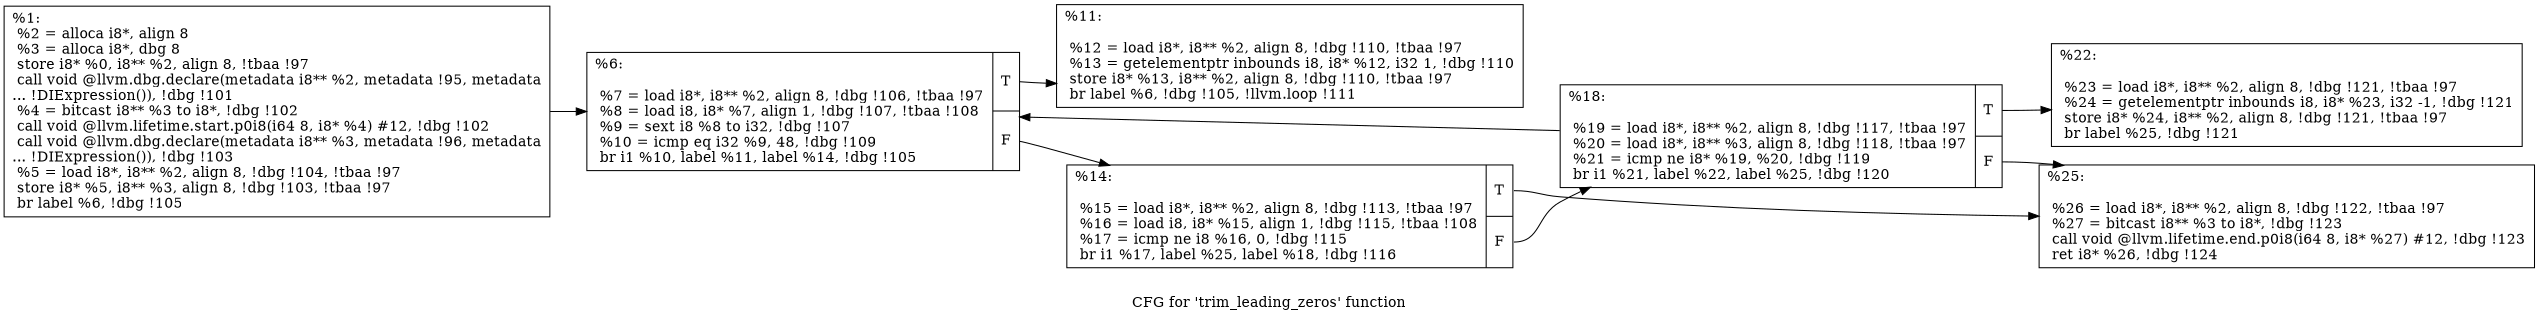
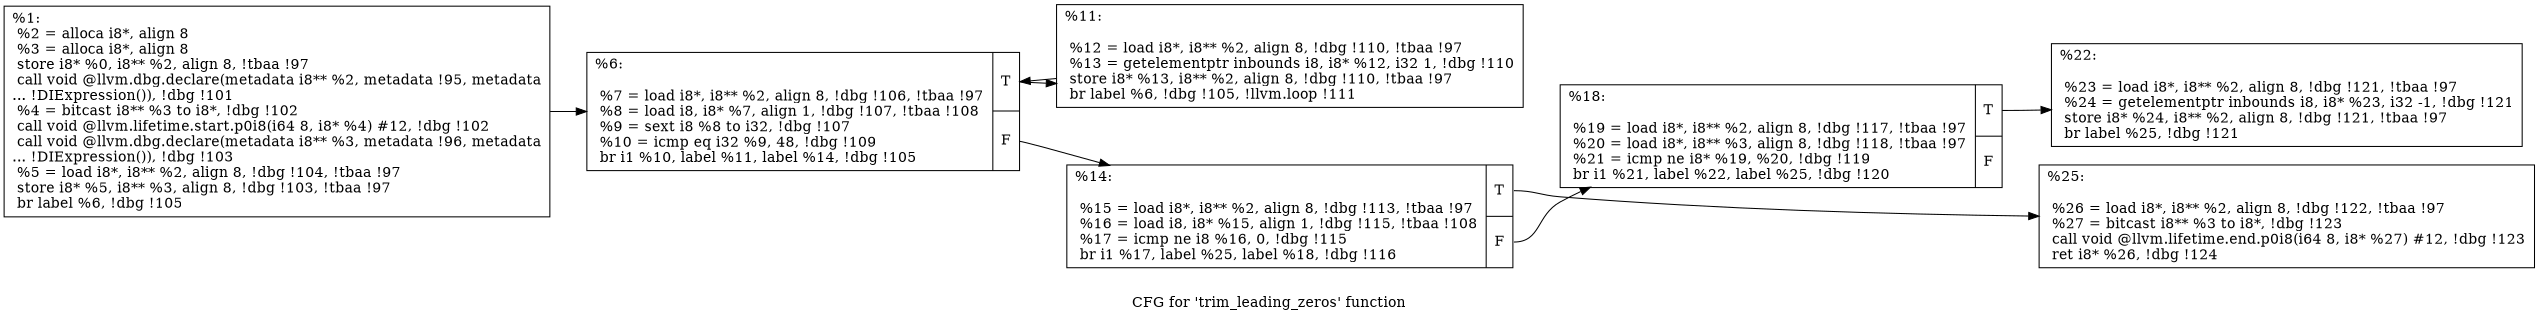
node "%1:": text "%3 = alloca i8*, dbg 8" -> "%3 = alloca i8*, align 8"
edge "%18:" -> "%6:": now "%11:" -> "%6:"
edge "%18:" -> "%25:": removed
